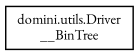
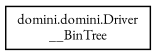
node "domini.utils.Driver __BinTree": label "domini.utils.Driver __BinTree" -> "domini.domini.Driver __BinTree"
